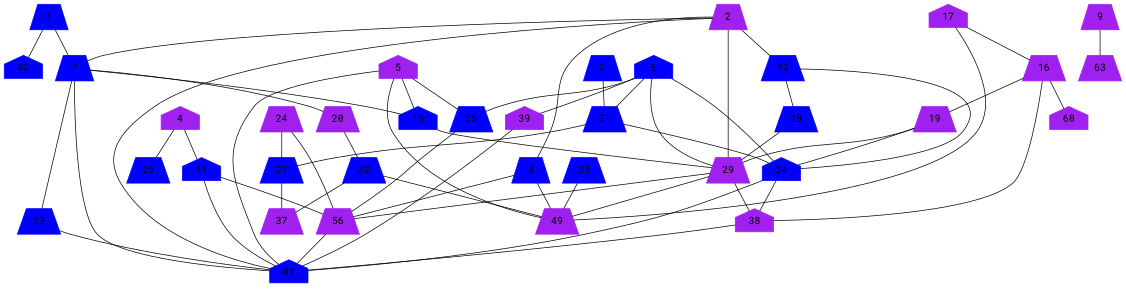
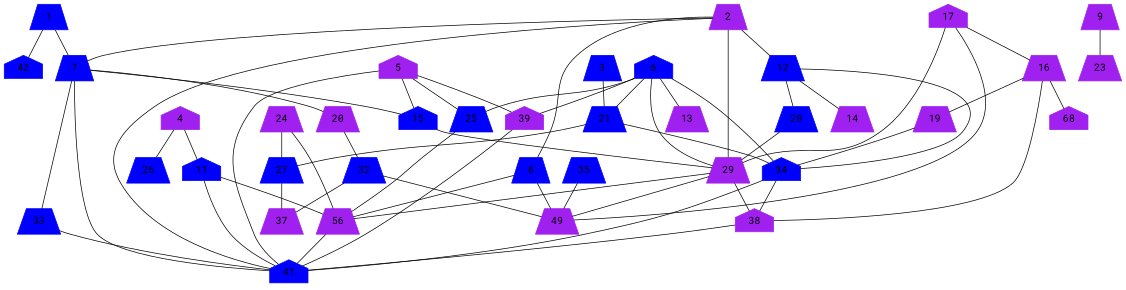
node "63": label "63" -> "23"
node "13": added
node "14": added
edge "19" -- "29": now "17" -- "29"
edge "5" -- "49": now "5" -- "39"
